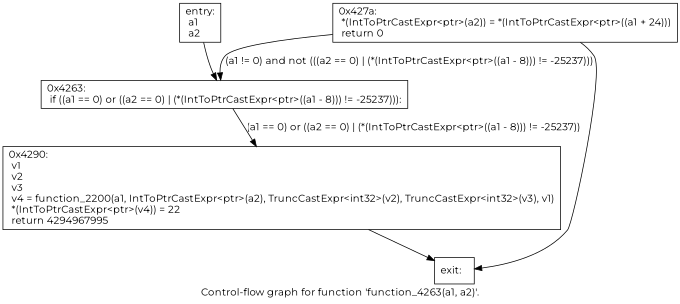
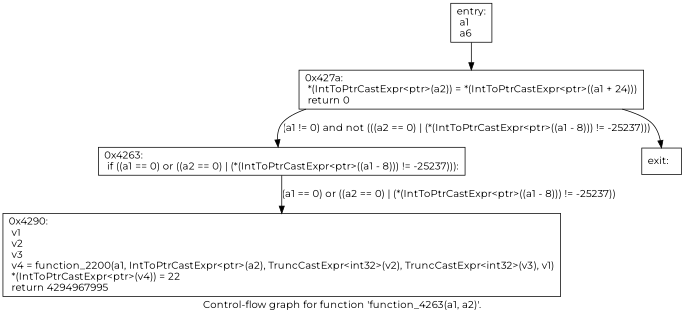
node "entry:": text "a2" -> "a6"
edge "entry:" -> "0x4263:": now "entry:" -> "0x427a:"
edge "0x4290:" -> "exit:": removed
